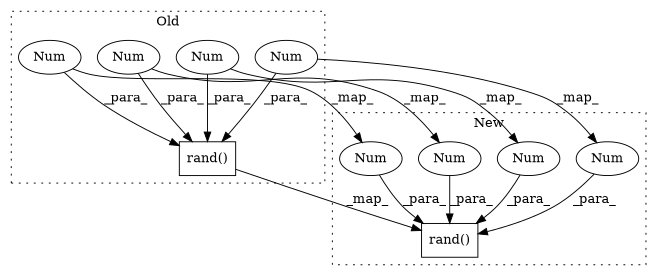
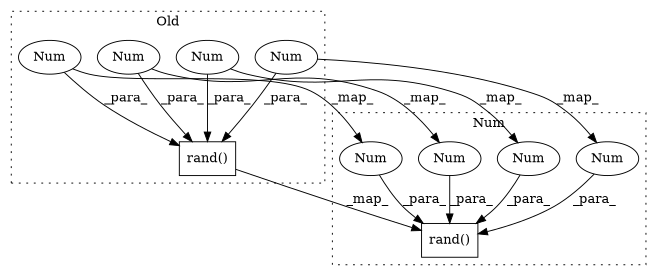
cluster "New": label "New" -> "Num"
